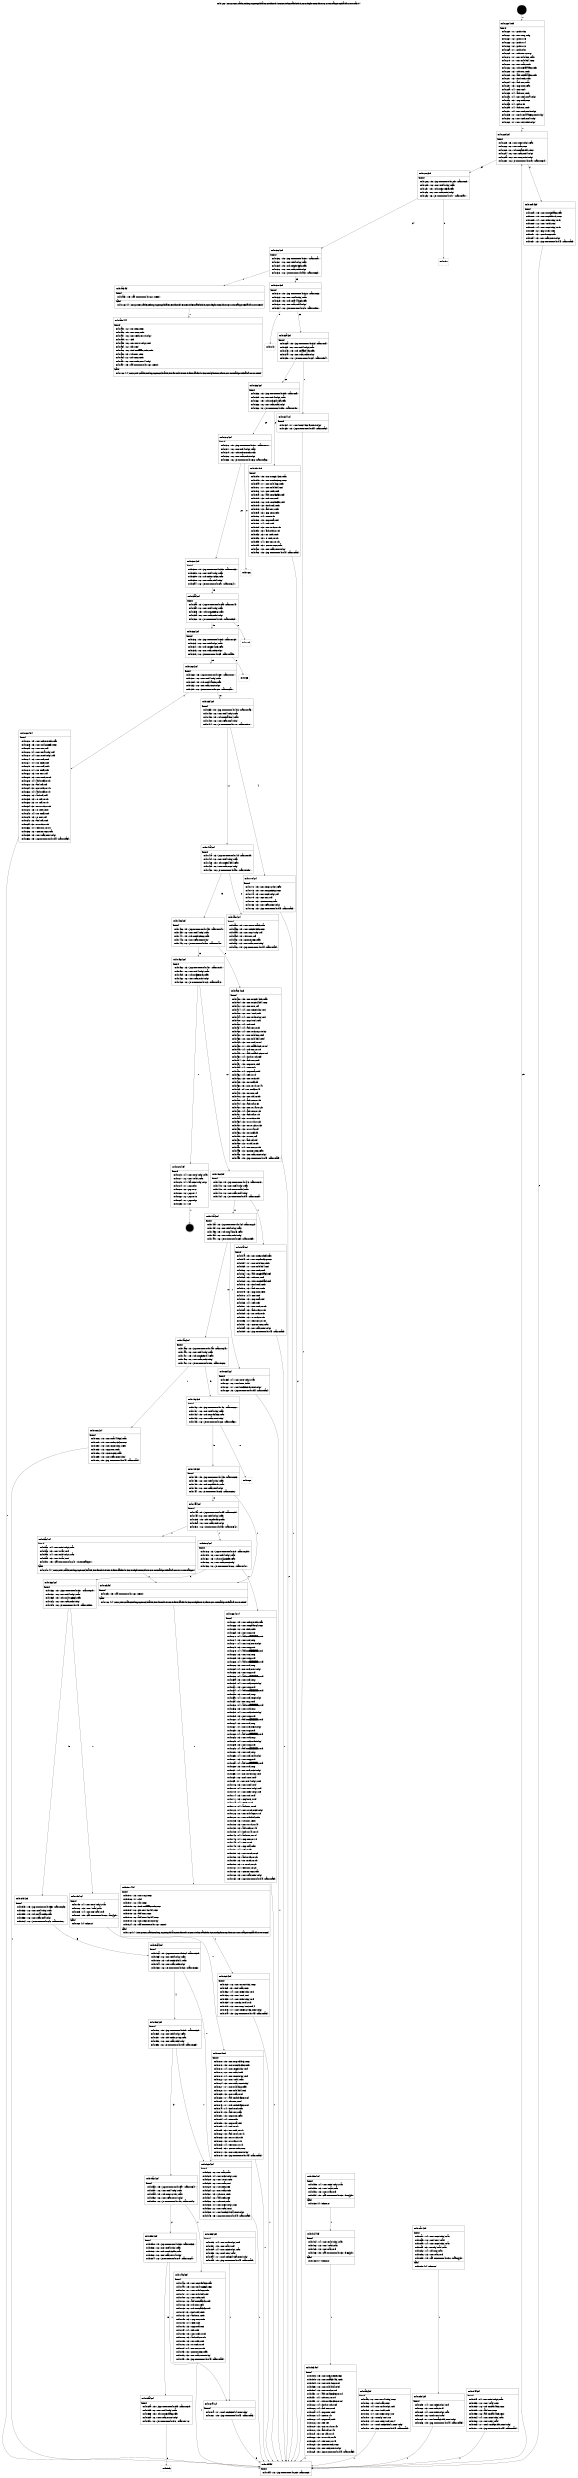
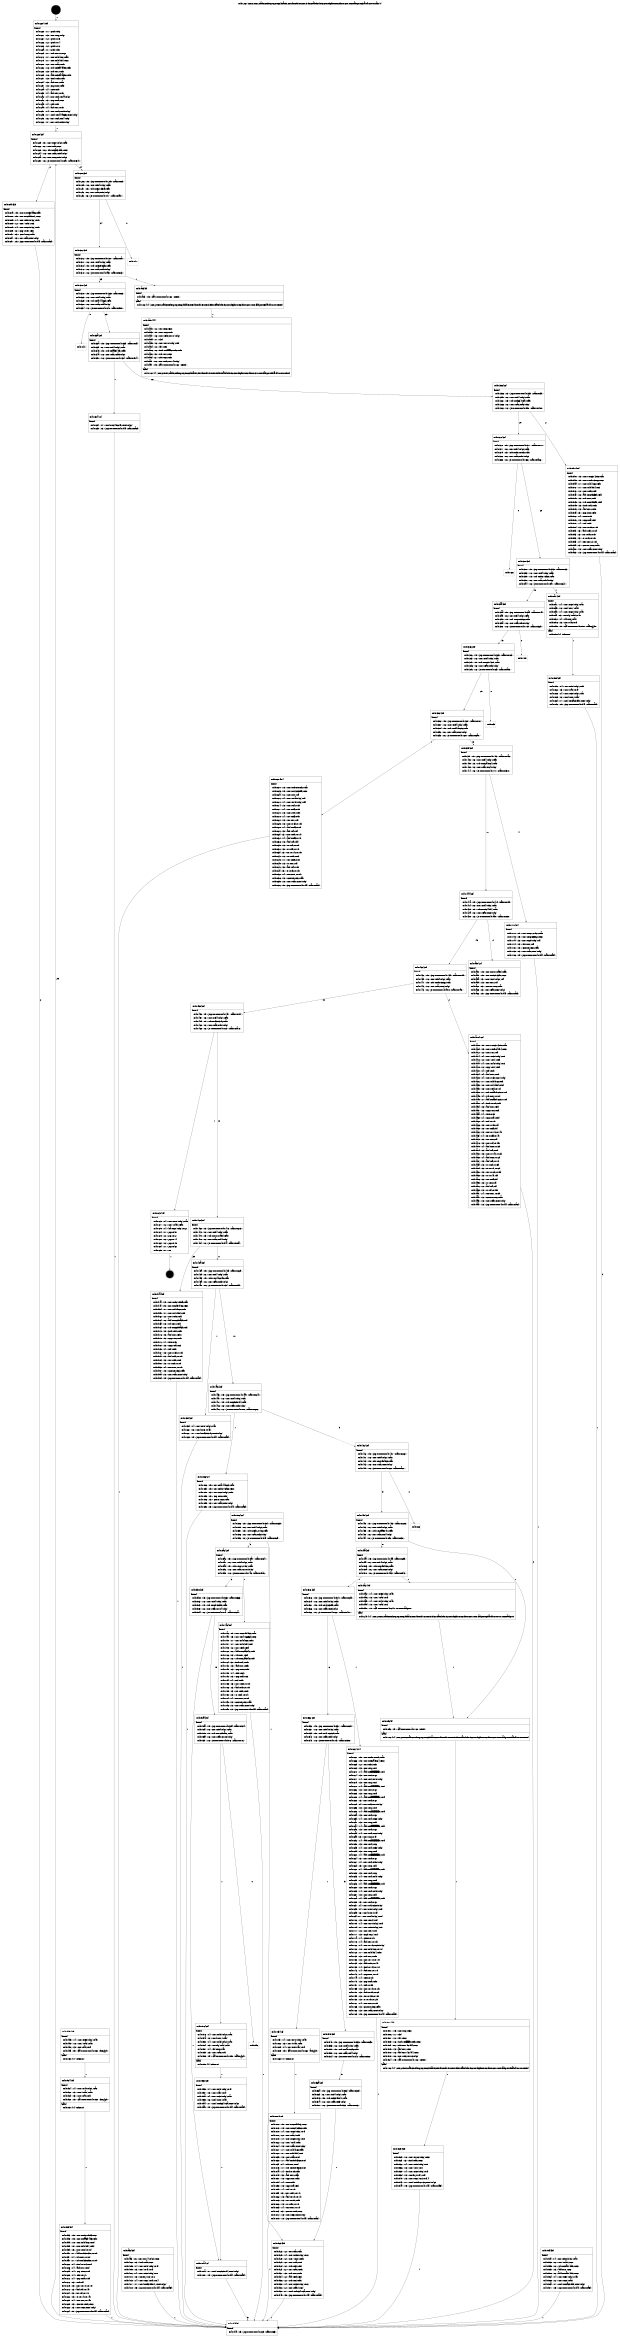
edge "0x40138e [28]" -> "0x4018a1 [29]": added, label "1"
edge "0x40146e [28]" -> "0x401b4a [88]": label " 1" -> " 29"
edge "0x40156a [28]" -> "0x401586 [28]": removed, label "4"
node "0x401976 [29]": added
